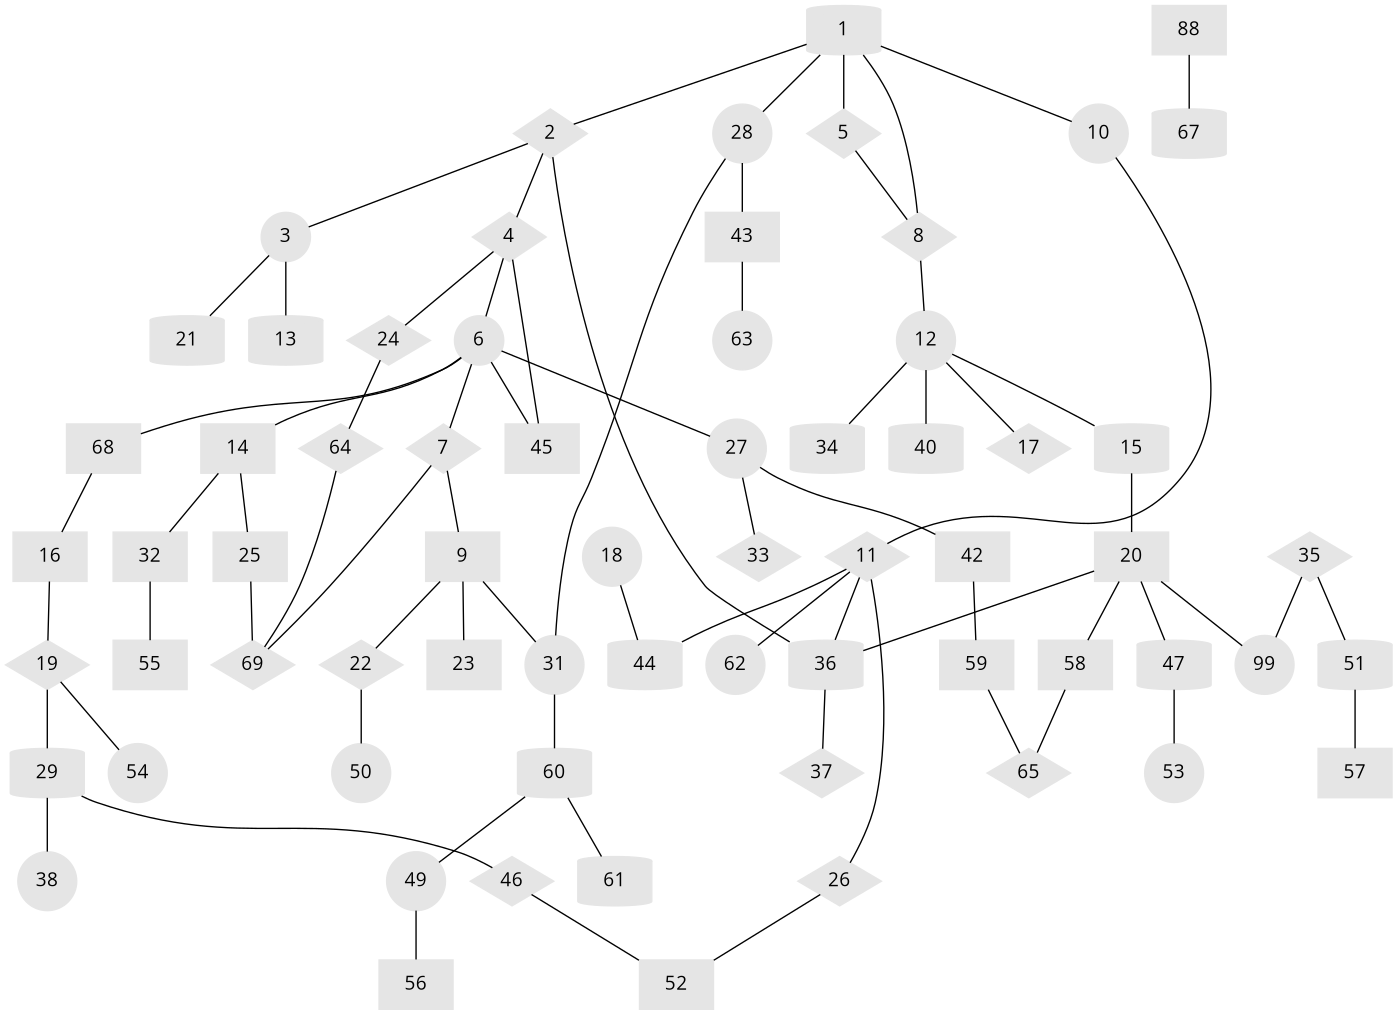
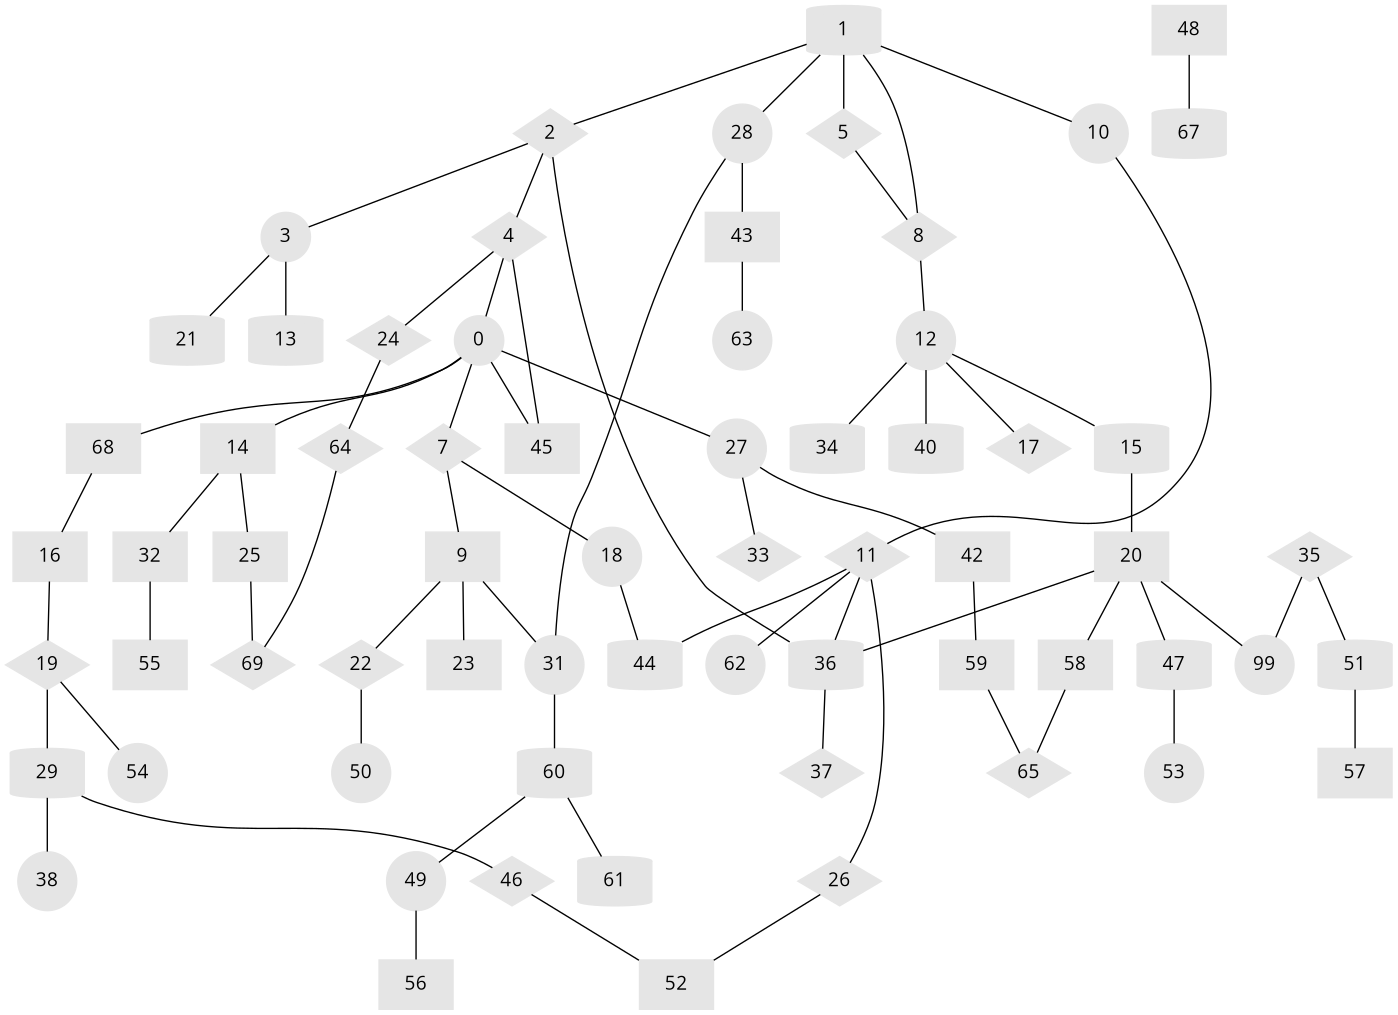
node "88": label "88" -> "48"
node "6": label "6" -> "0"
edge "7" -- "69": now "7" -- "18"
